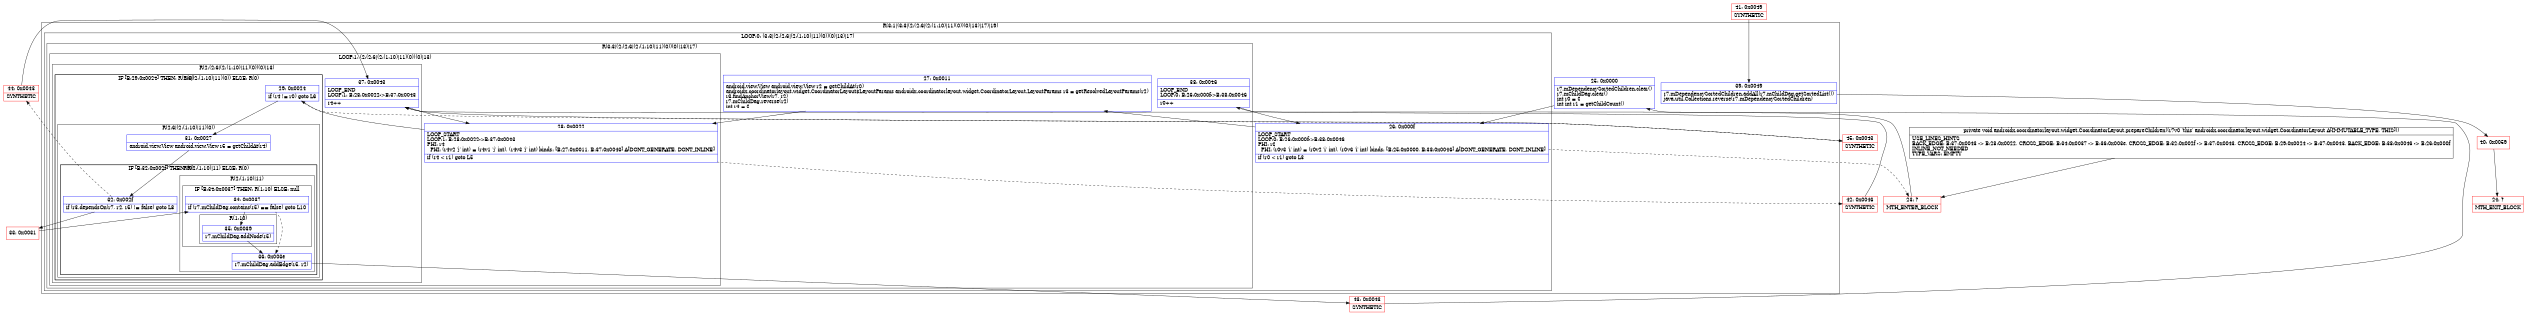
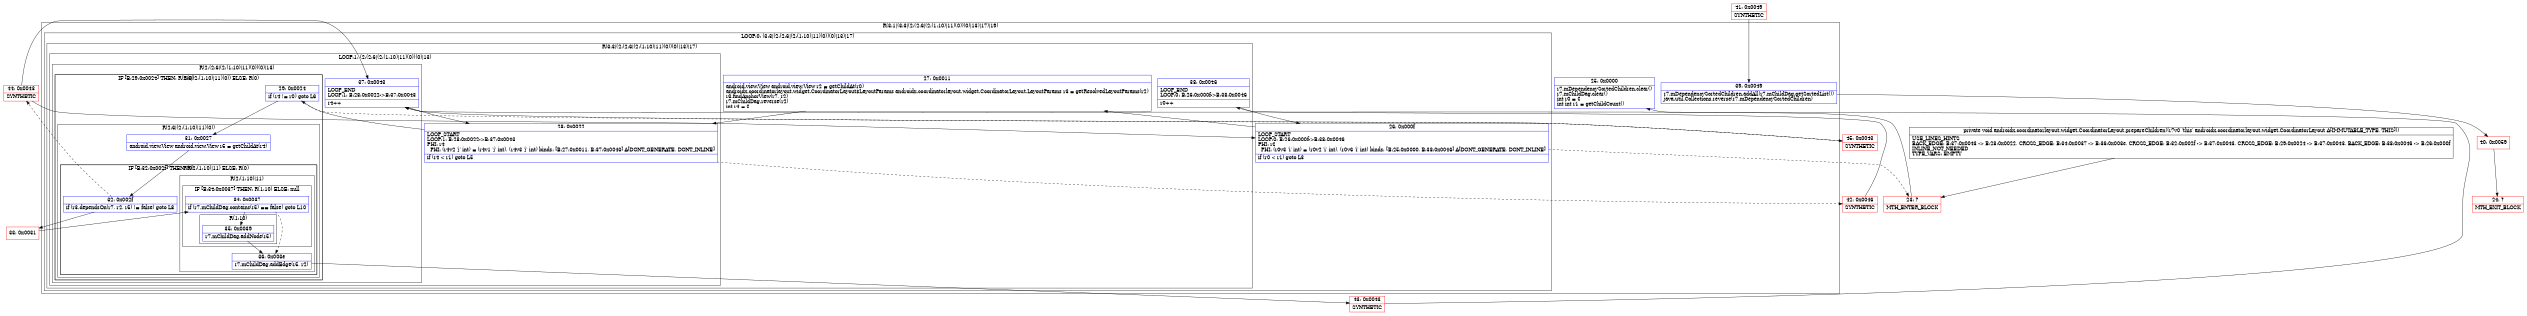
edge "25: 0x0000" -> "26: 0x000f": now "44: 0x0043" -> "26: 0x000f"
